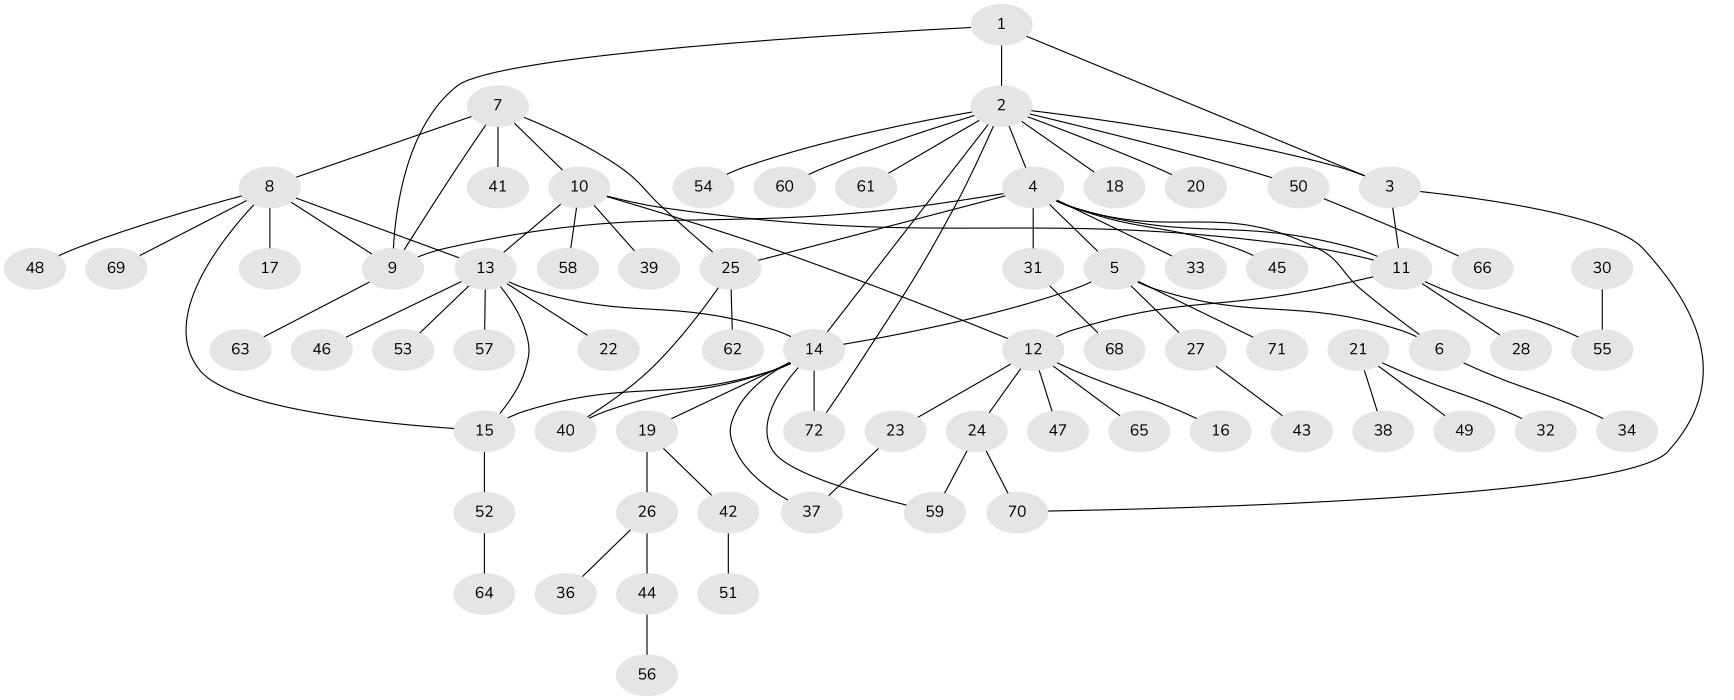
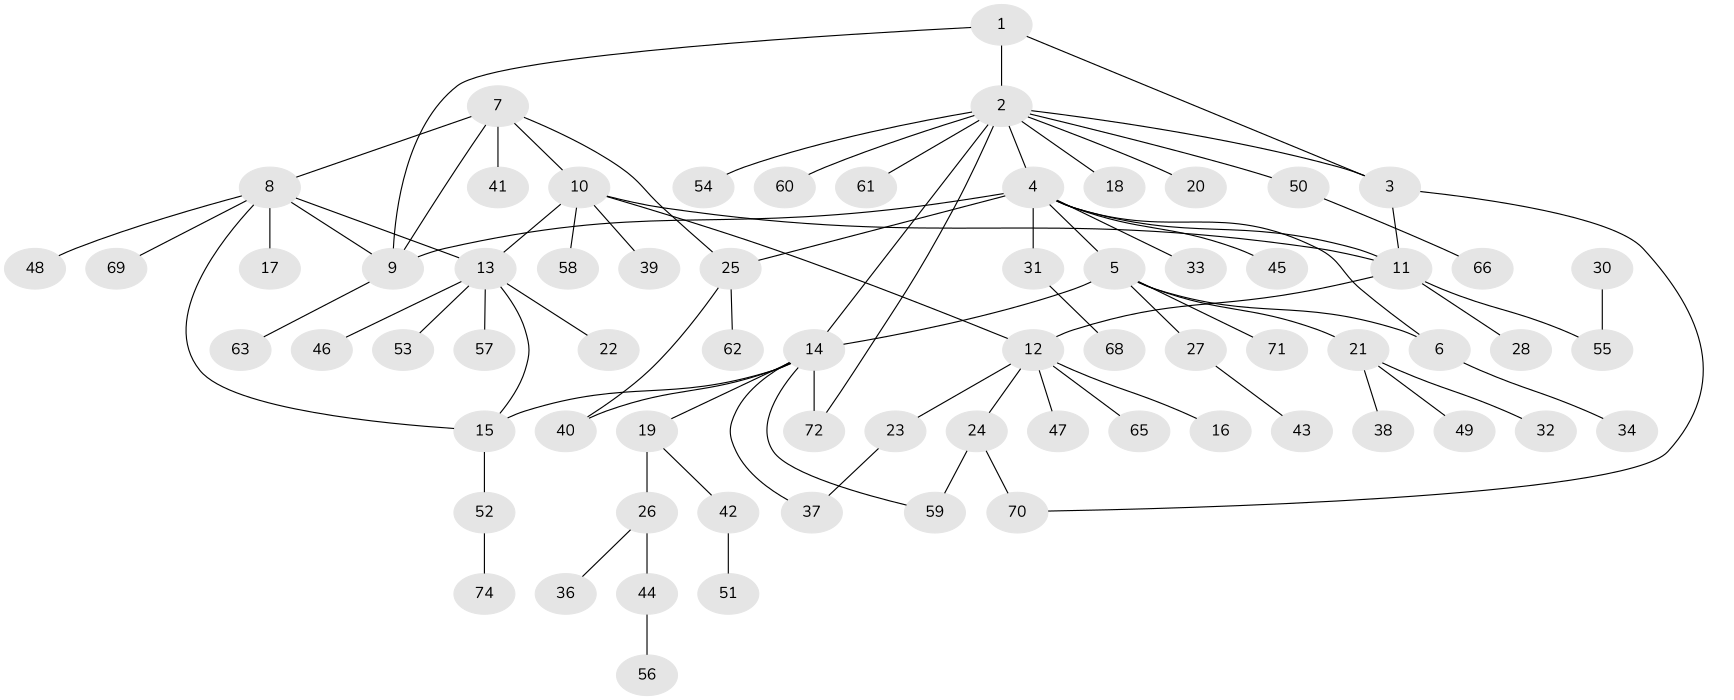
edge "13" -- "14": removed
edge "5" -- "21": added
node "64": label "64" -> "74"
